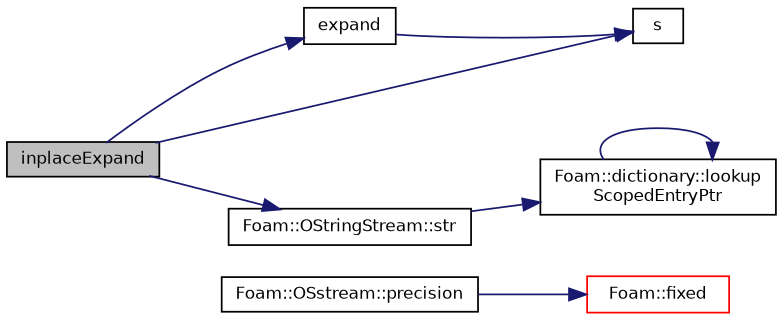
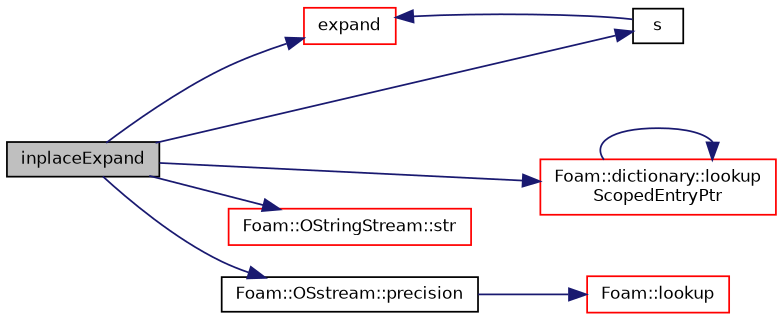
node "expand": color black -> red
edge "expand" -> "s": reversed
node "Foam::dictionary::lookup ScopedEntryPtr": color black -> red
edge "Foam::OStringStream::str" -> "Foam::dictionary::lookup ScopedEntryPtr": now "inplaceExpand" -> "Foam::dictionary::lookup ScopedEntryPtr"
node "Foam::OStringStream::str": color black -> red
edge "inplaceExpand" -> "Foam::OSstream::precision": added
node "Foam::fixed": label "Foam::fixed" -> "Foam::lookup"
